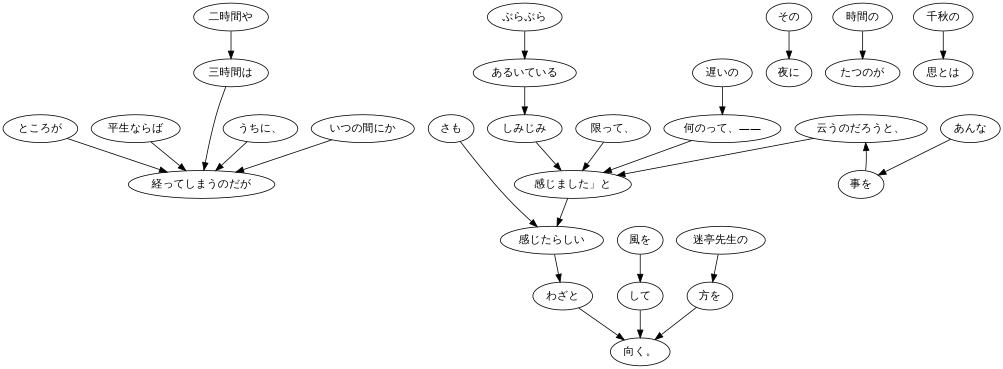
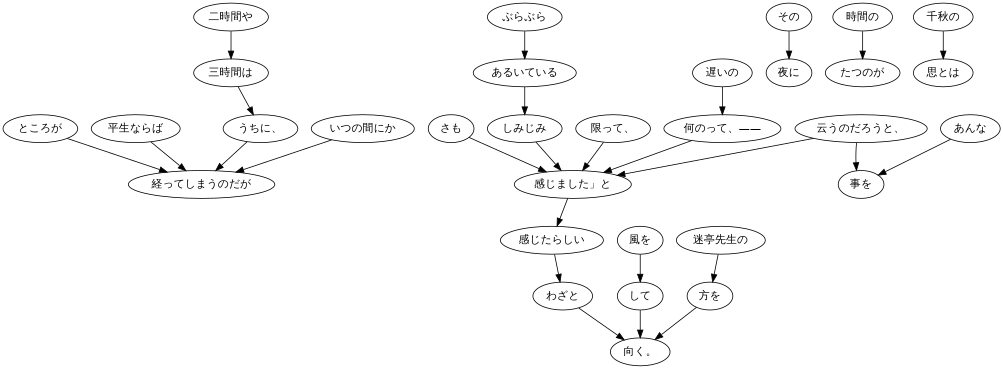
edge "三時間は" -> "経ってしまうのだが": now "三時間は" -> "うちに、"
edge "事を" -> "云うのだろうと、": reversed
edge "さも" -> "感じたらしい": now "さも" -> "感じました」と"
